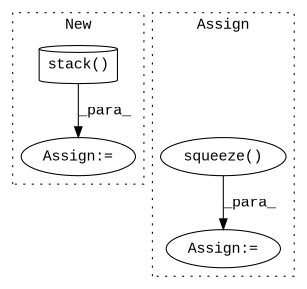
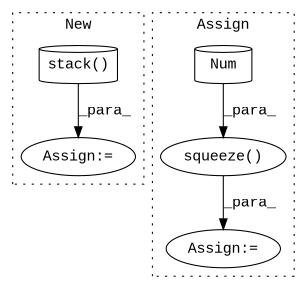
node "Num": added
